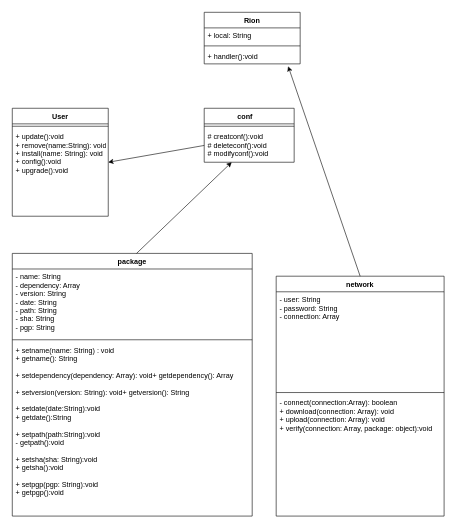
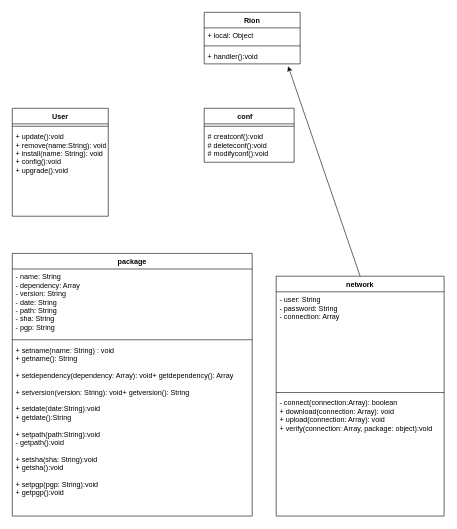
node "+ local: String": label "+ local: String" -> "+ local: Object"
edge "# creatconf():void # deleteconf():void # modifyconf():void" -> "User": removed
edge "package" -> "# creatconf():void # deleteconf():void # modifyconf():void": removed
